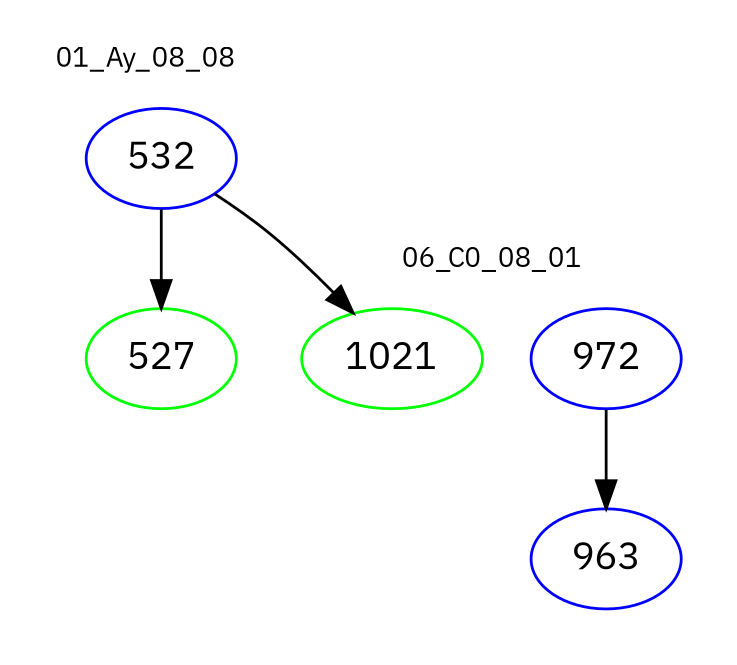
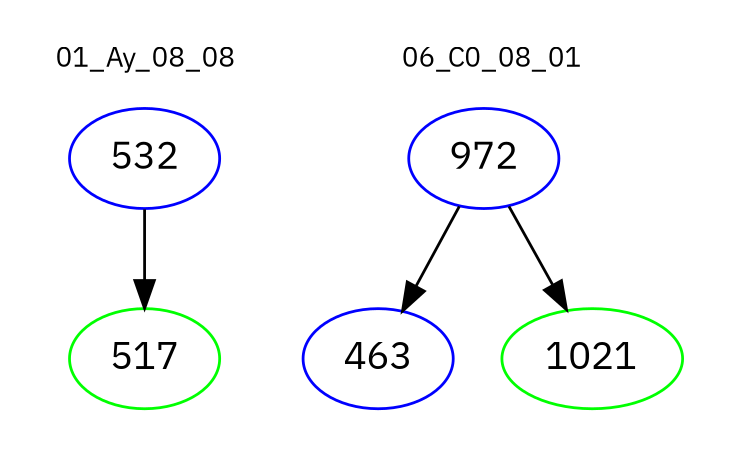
edge "532" -> "1021": now "972" -> "1021"
node "527": label "527" -> "517"
node "963": label "963" -> "463"
